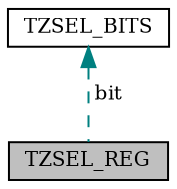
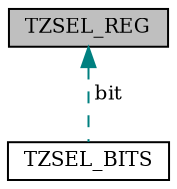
edge "TZSEL_REG" -> "TZSEL_BITS": reversed
